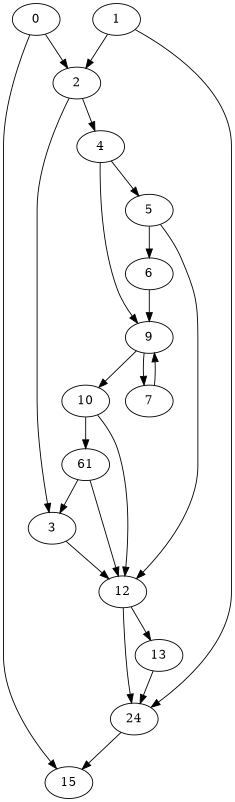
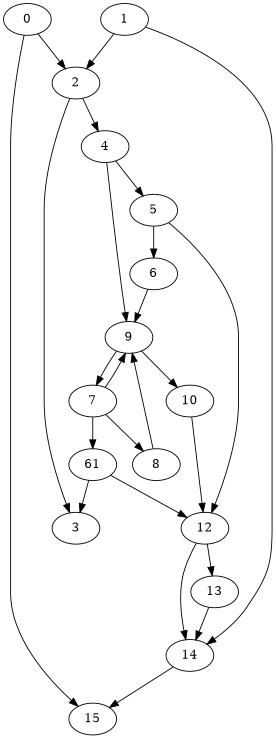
edge "10" -> "61": now "7" -> "61"
node "8": added
edge "3" -> "12": removed
node "24": label "24" -> "14"
